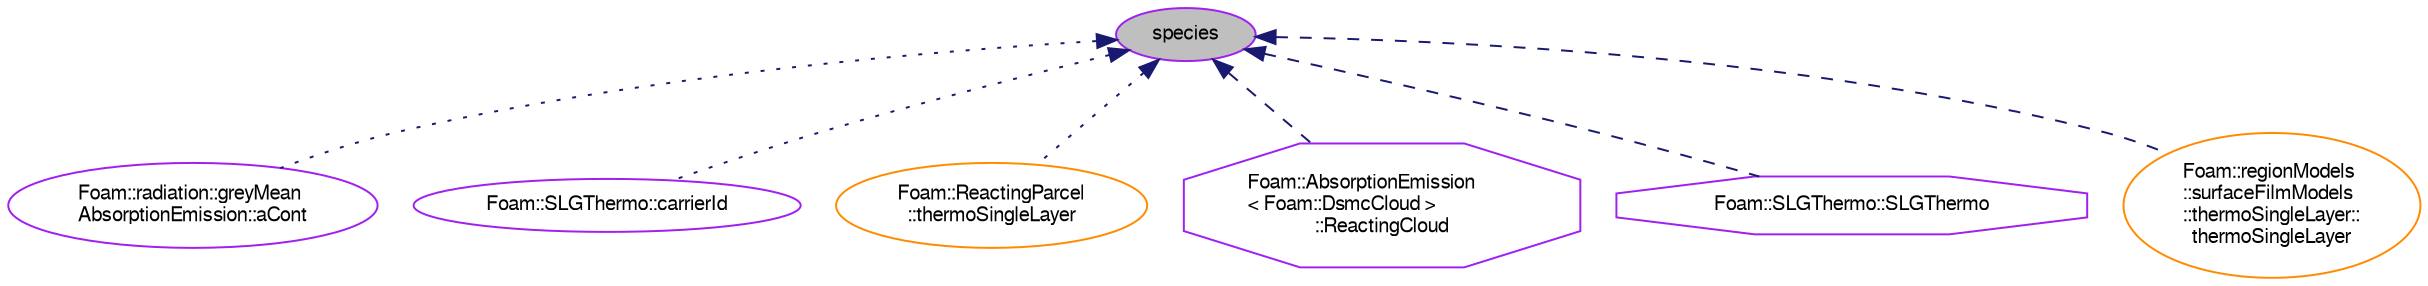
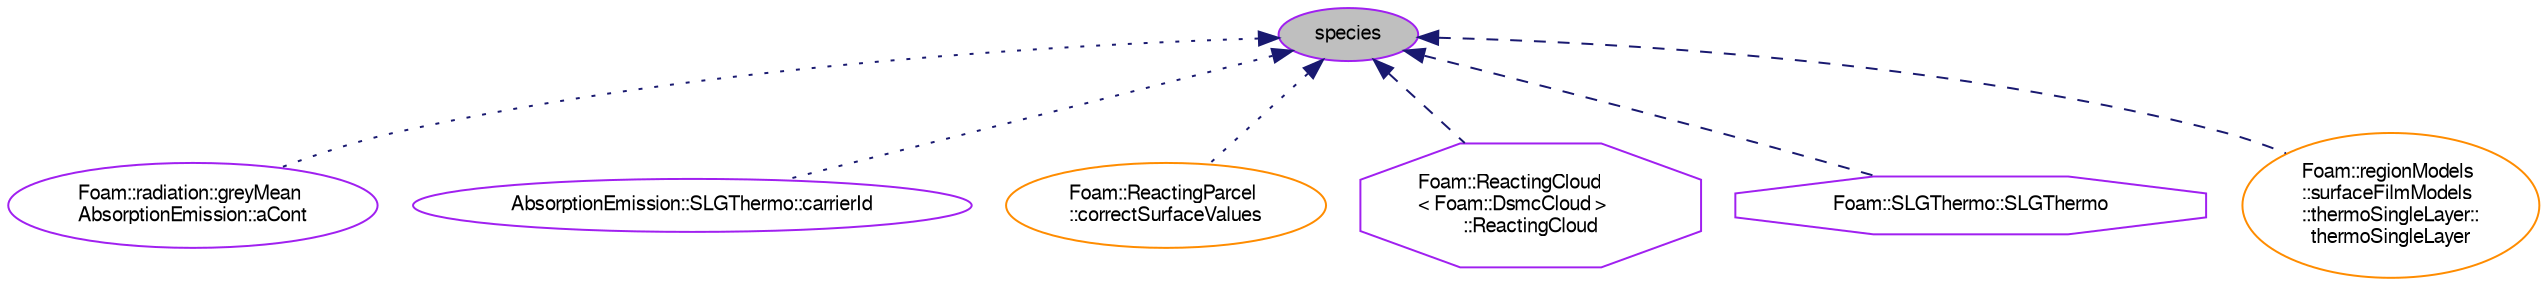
node "Foam::SLGThermo::carrierId": label "Foam::SLGThermo::carrierId" -> "AbsorptionEmission::SLGThermo::carrierId"
node "Foam::ReactingParcel ::thermoSingleLayer": label "Foam::ReactingParcel ::thermoSingleLayer" -> "Foam::ReactingParcel ::correctSurfaceValues"
node "Foam::AbsorptionEmission < Foam::DsmcCloud > ::ReactingCloud": label "Foam::AbsorptionEmission < Foam::DsmcCloud > ::ReactingCloud" -> "Foam::ReactingCloud < Foam::DsmcCloud > ::ReactingCloud"
